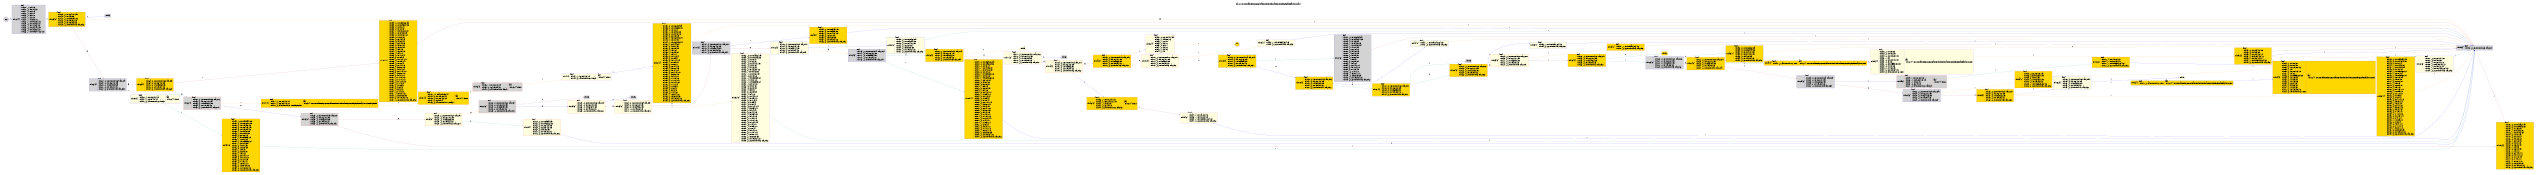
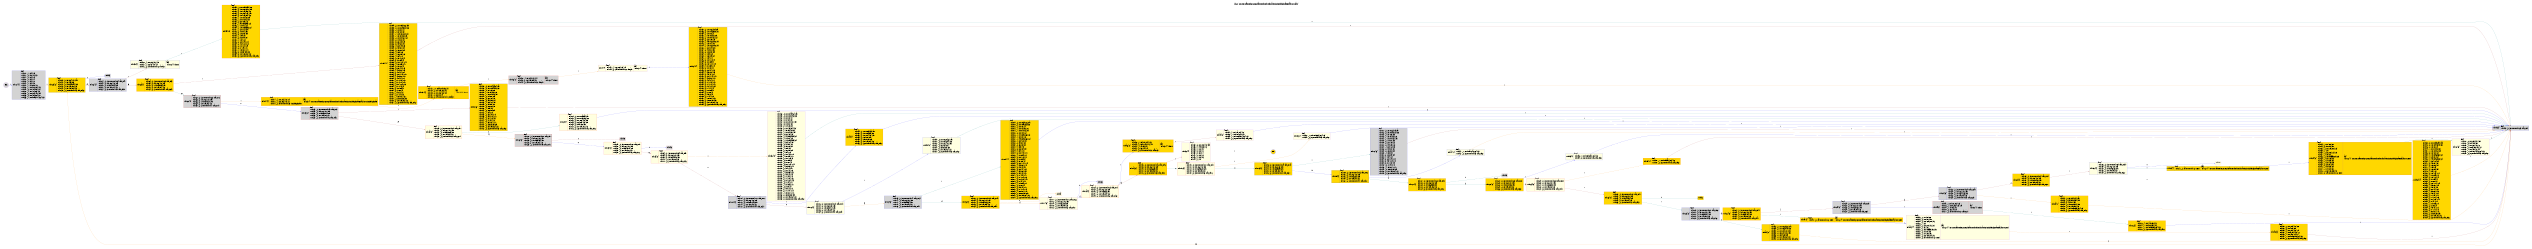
edge "0x401fd8 [5]" -> "0x401b03 [83]": reversed
